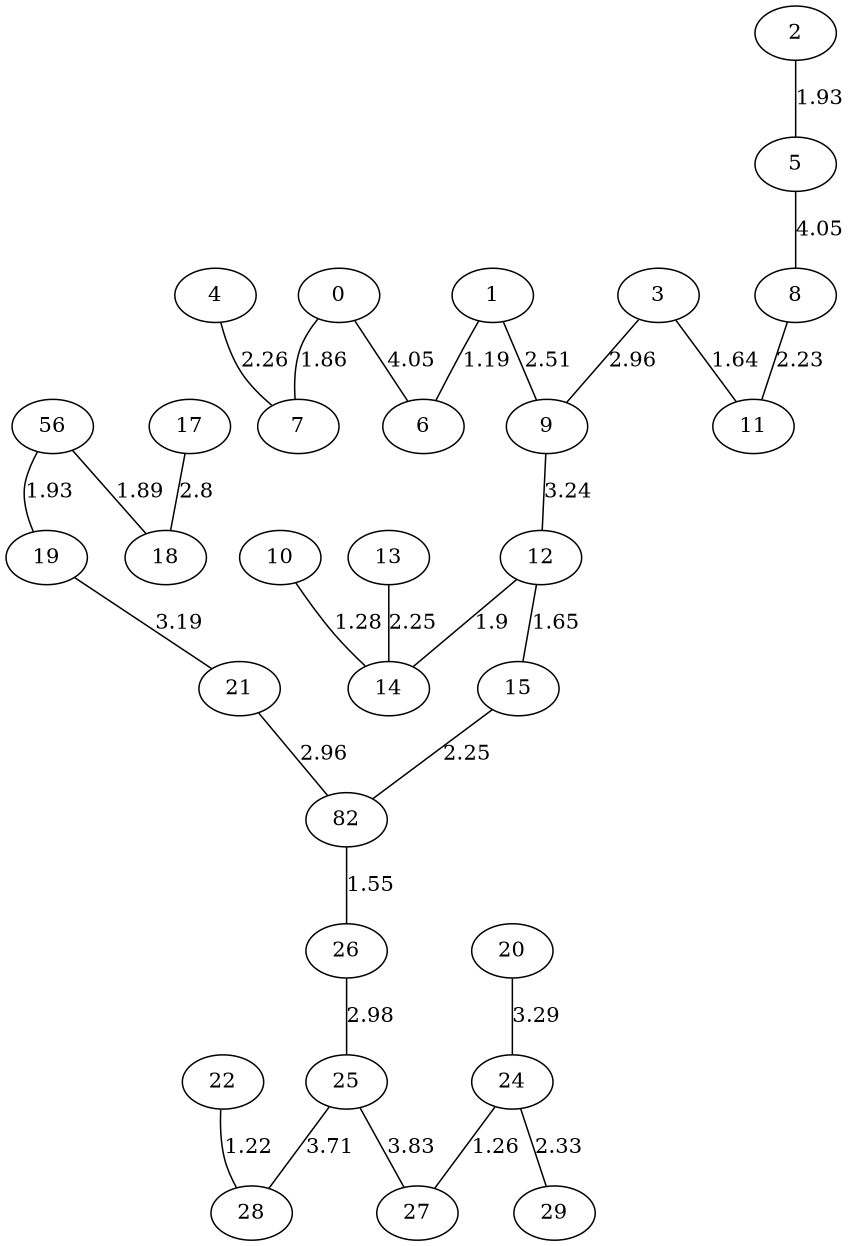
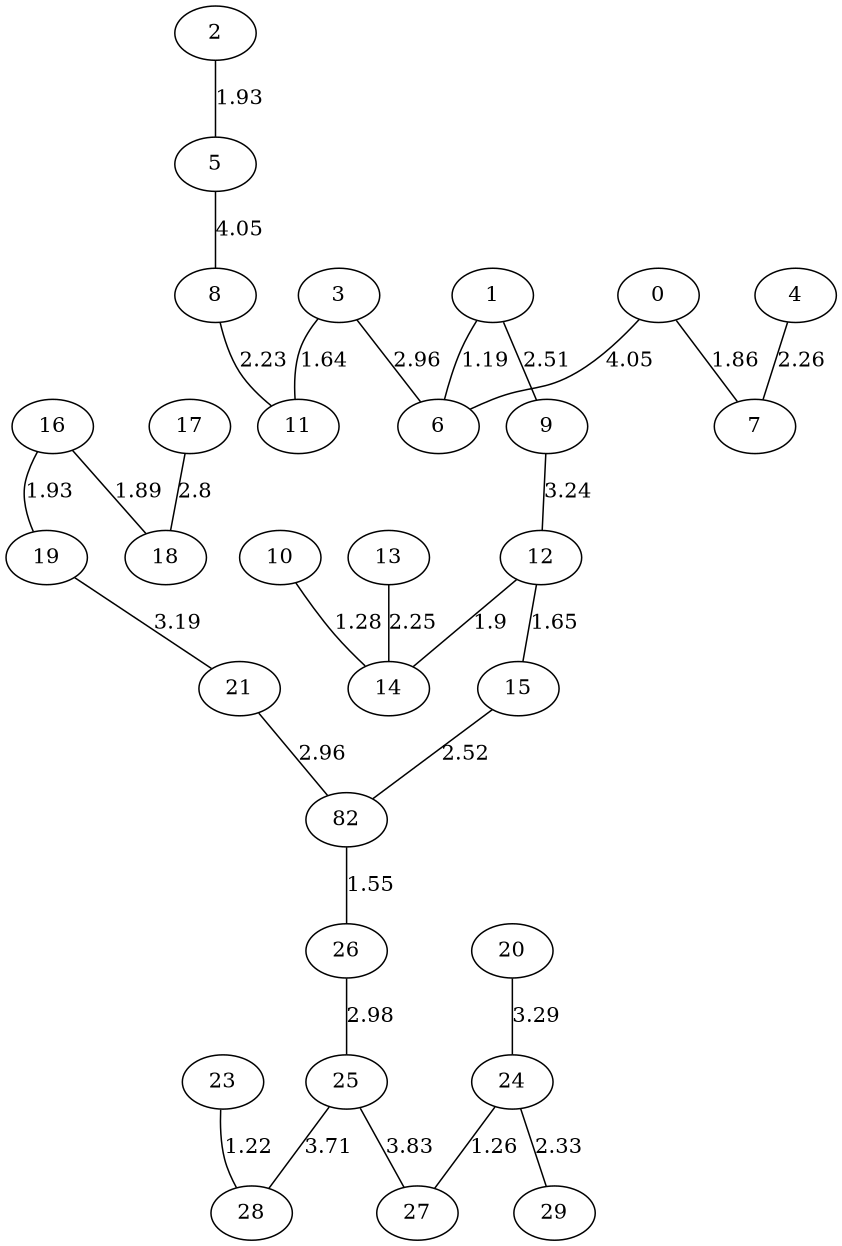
edge "3" -- "9": now "3" -- "6"
node "56": label "56" -> "16"
edge "15" -- "82": label "2.25" -> "2.52"
node "22": label "22" -> "23"
